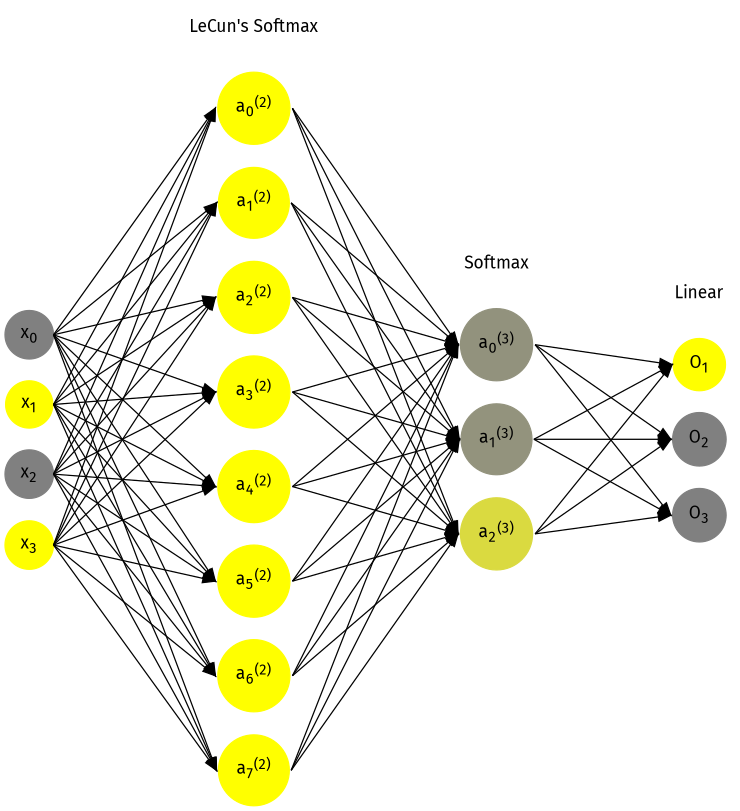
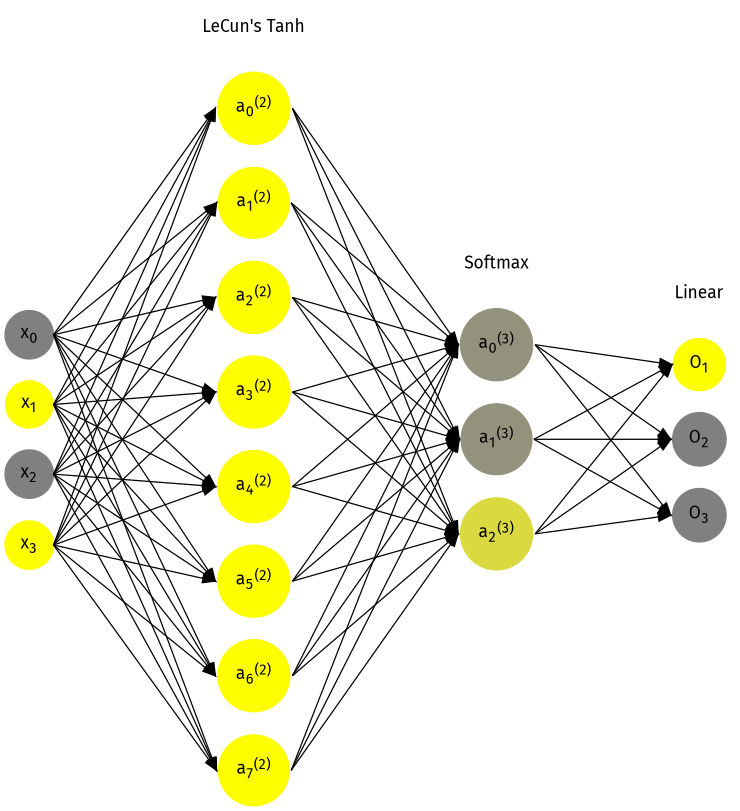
node "LeCun's Softmax": label "LeCun's Softmax" -> "LeCun's Tanh"
